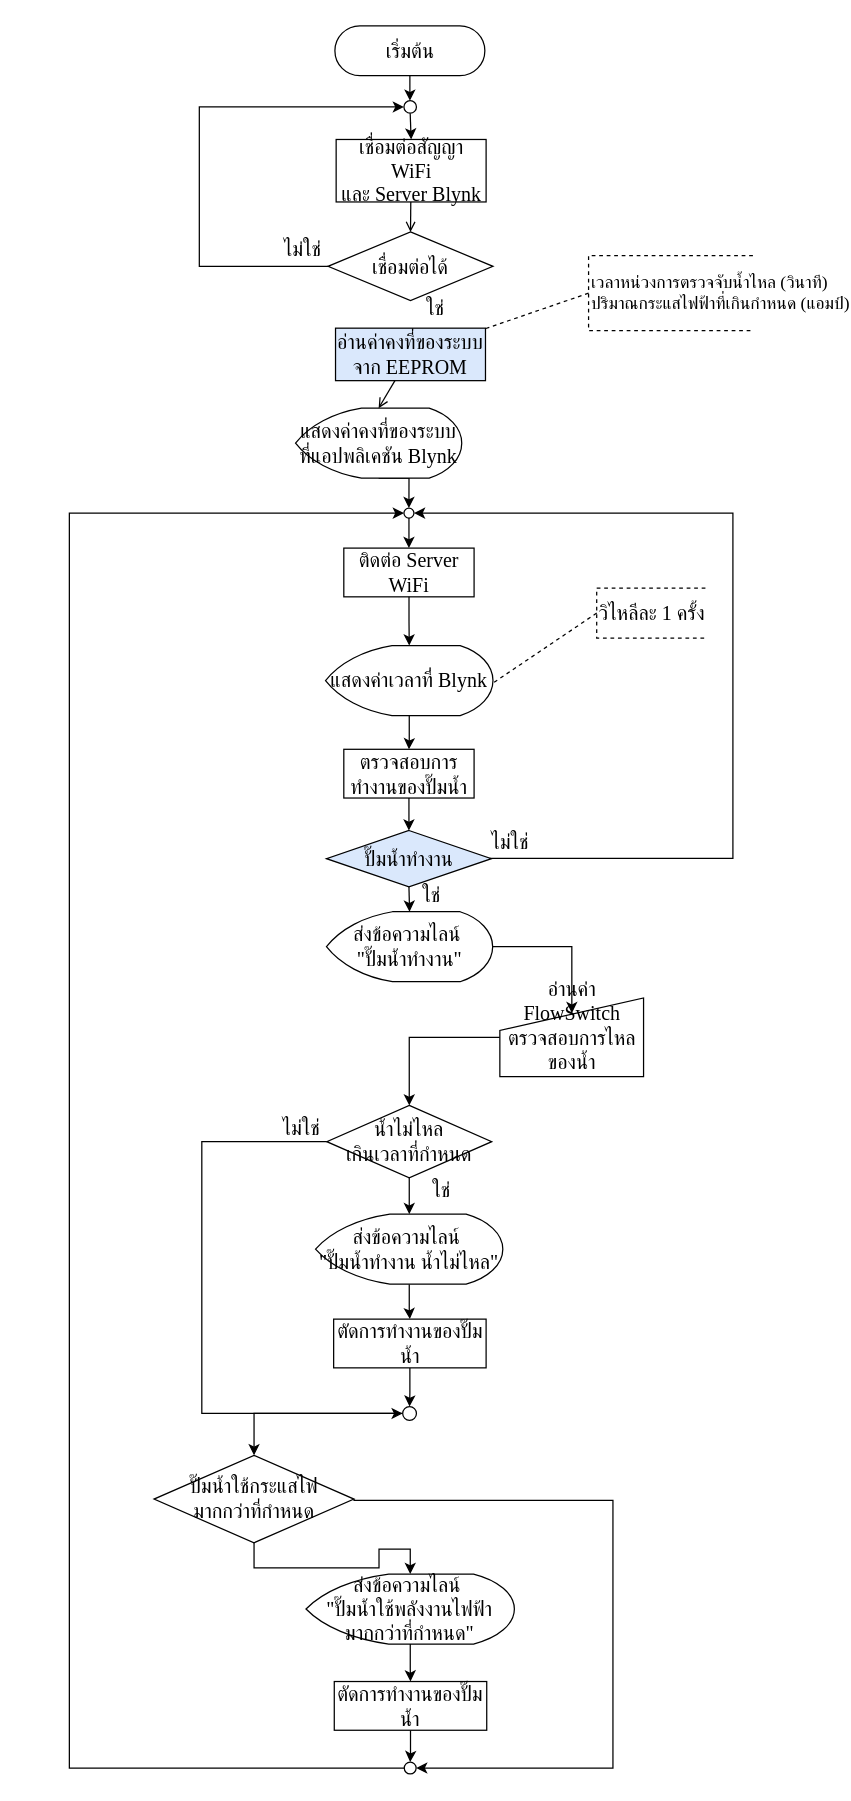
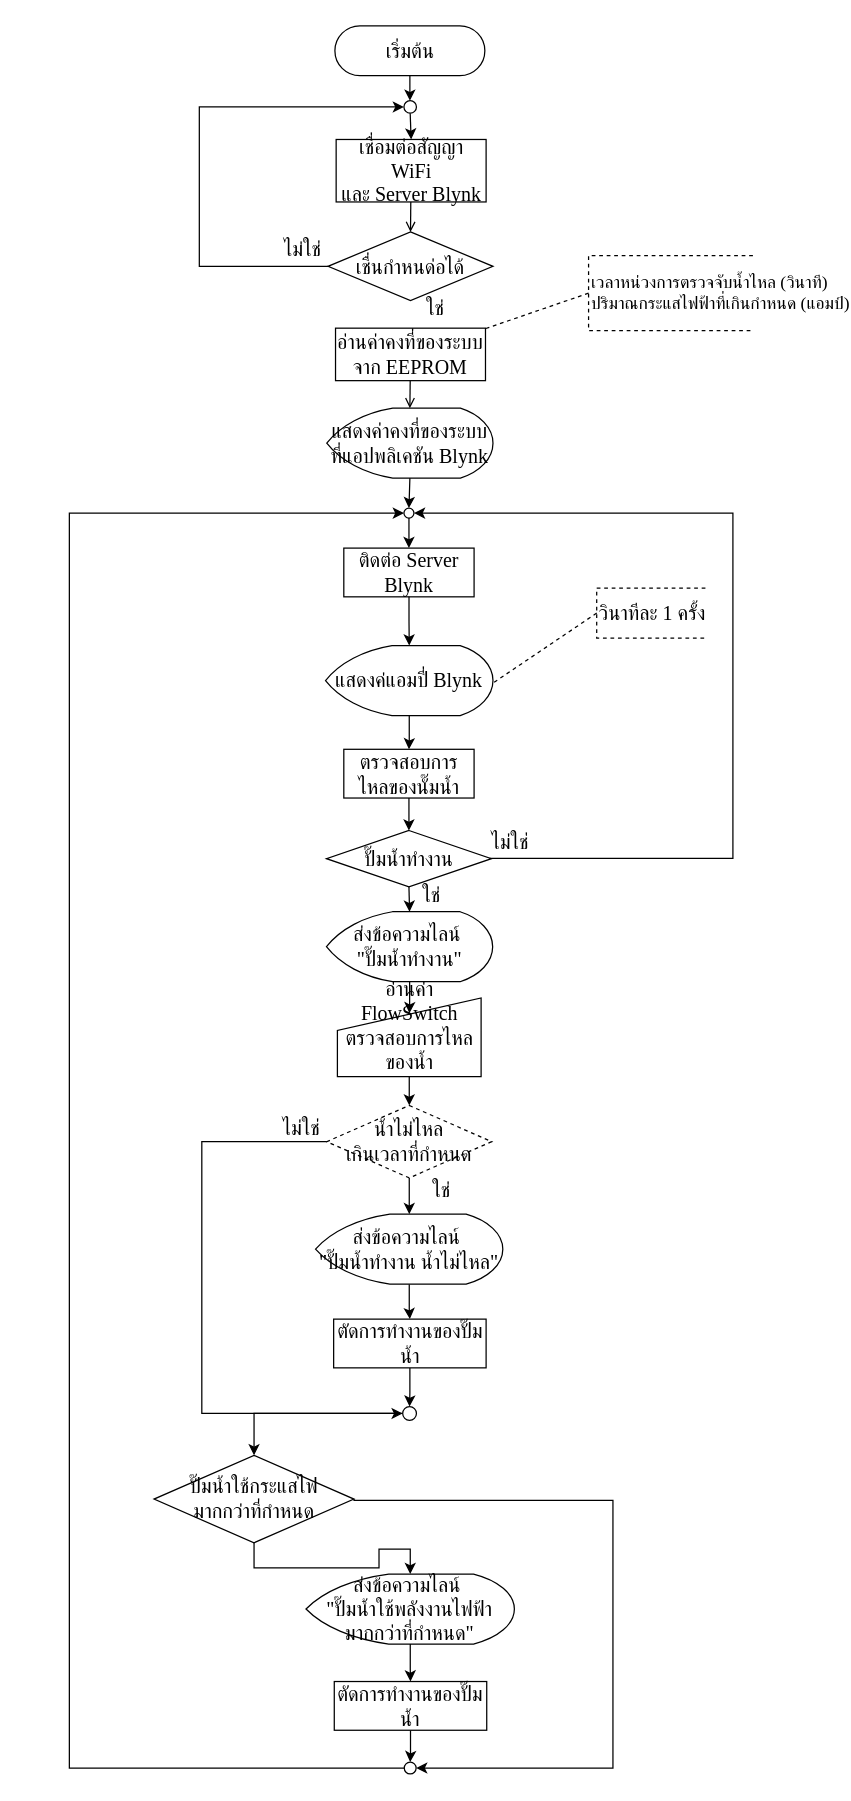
node "เชื่อมต่อได้": label "เชื่อมต่อได้" -> "เชื่นกำหนด่อได้"
node "อ่านค่าคงที่ของระบบจาก EEPROM": fillcolor #dae8fc -> #ffffff
node "แสดงค่าคงที่ของระบบที่แอปพลิเคชัน Blynk": moved (379, 443) -> (410, 443)
node "ติดต่อ Server WiFi": label "ติดต่อ Server WiFi" -> "ติดต่อ Server Blynk"
node "วิไหลีละ 1 ครั้ง": label "วิไหลีละ 1 ครั้ง" -> "วินาทีละ 1 ครั้ง"
node "แสดงค่าเวลาที่ Blynk": label "แสดงค่าเวลาที่ Blynk" -> "แสดงค่แอมปี่ Blynk"
node "ตรวจสอบการทำงานของปั๊มน้ำ": label "ตรวจสอบการทำงานของปั๊มน้ำ" -> "ตรวจสอบการไหลของนั๊มน้ำ"
node "ปั๊มน้ำทำงาน": fillcolor #dae8fc -> #ffffff
node "อ่านค่า FlowSwitch ตรวจสอบการไหลของน้ำ": moved (572, 1038) -> (409, 1038)
node "น้ำไม่ไหล เกินเวลาที่กำหนด": style solid -> dashed
